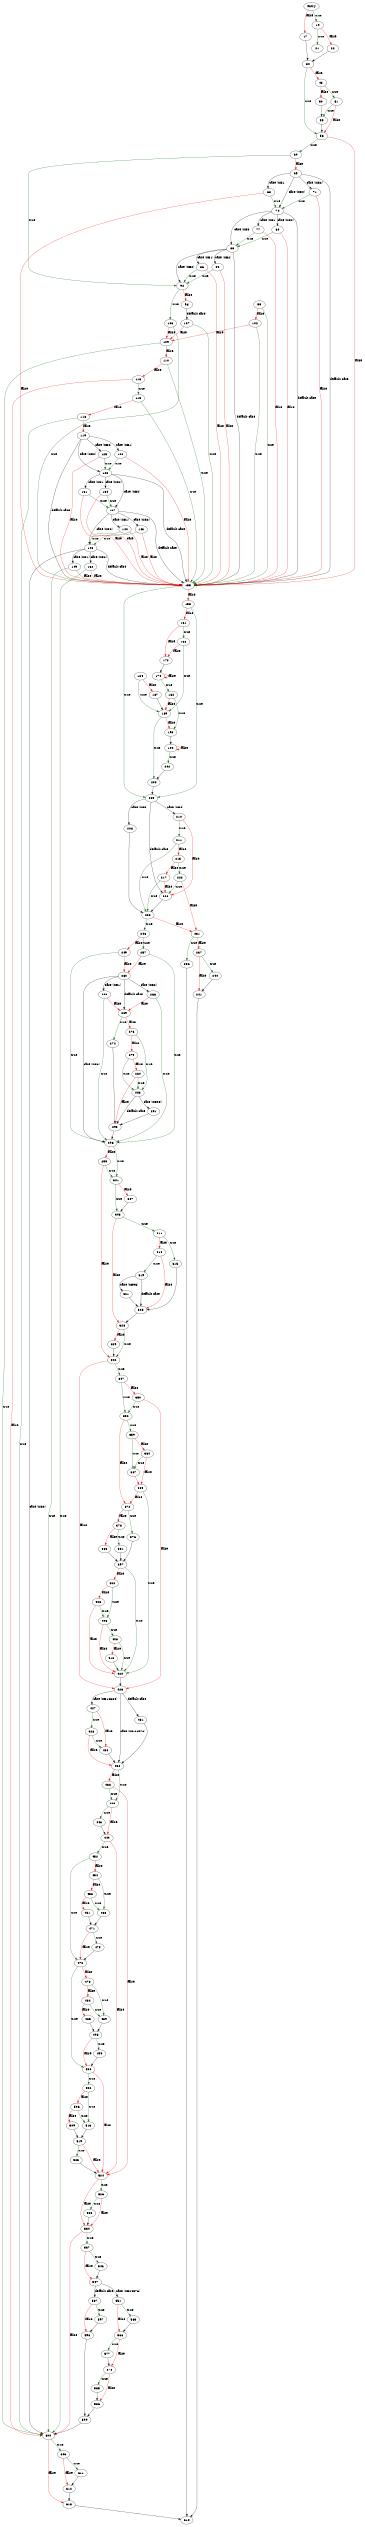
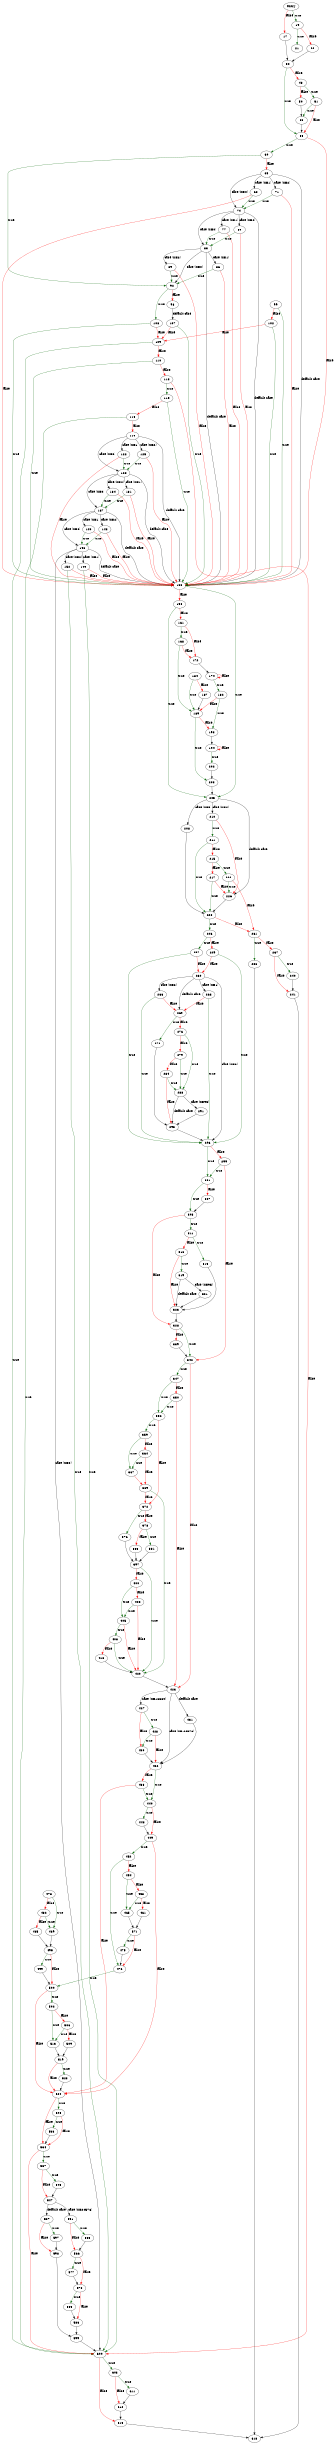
edge "134" -> "155": label "case" -> "false"
node "471": label "471" -> "571"
edge "476" -> "478": removed, label "false"
